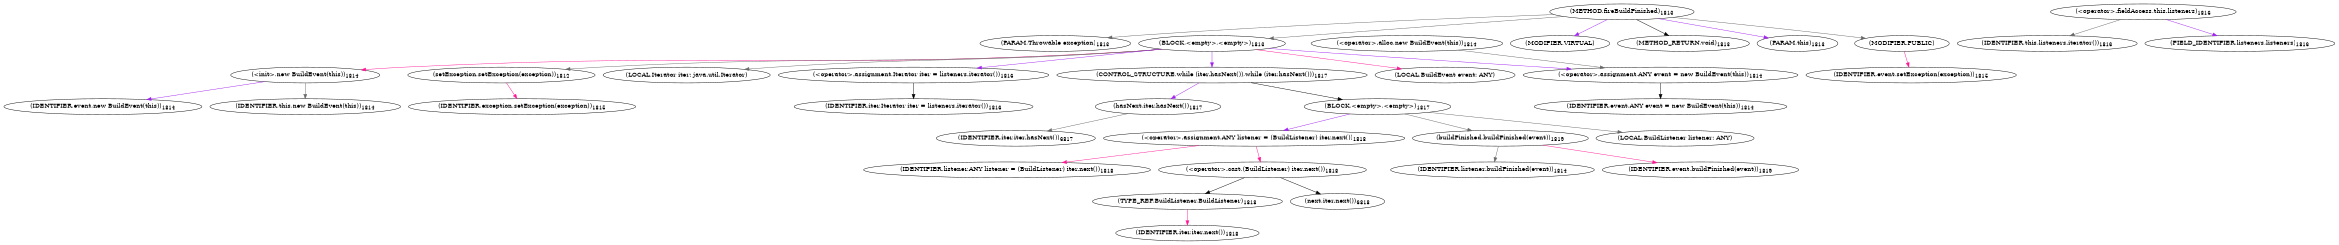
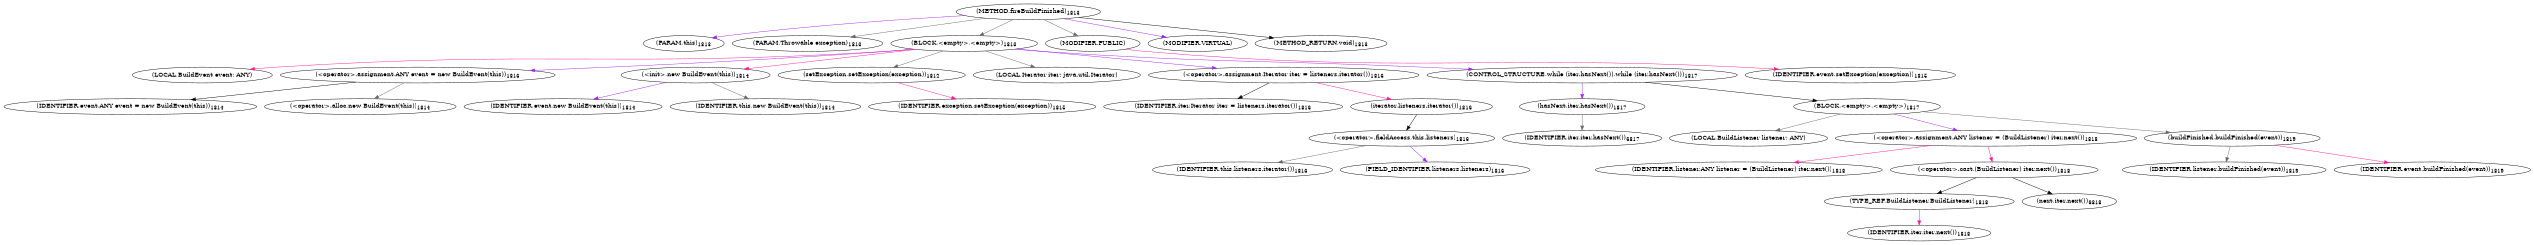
edge "(<operator>.alloc,new BuildEvent(this))" -> "(<operator>.assignment,ANY event = new BuildEvent(this))": reversed
node "(<operator>.assignment,ANY event = new BuildEvent(this))": text "1814" -> "1816"
node "(iterator,listeners.iterator())": added
node "(IDENTIFIER,listener,buildFinished(event))": text "1814" -> "1819"
